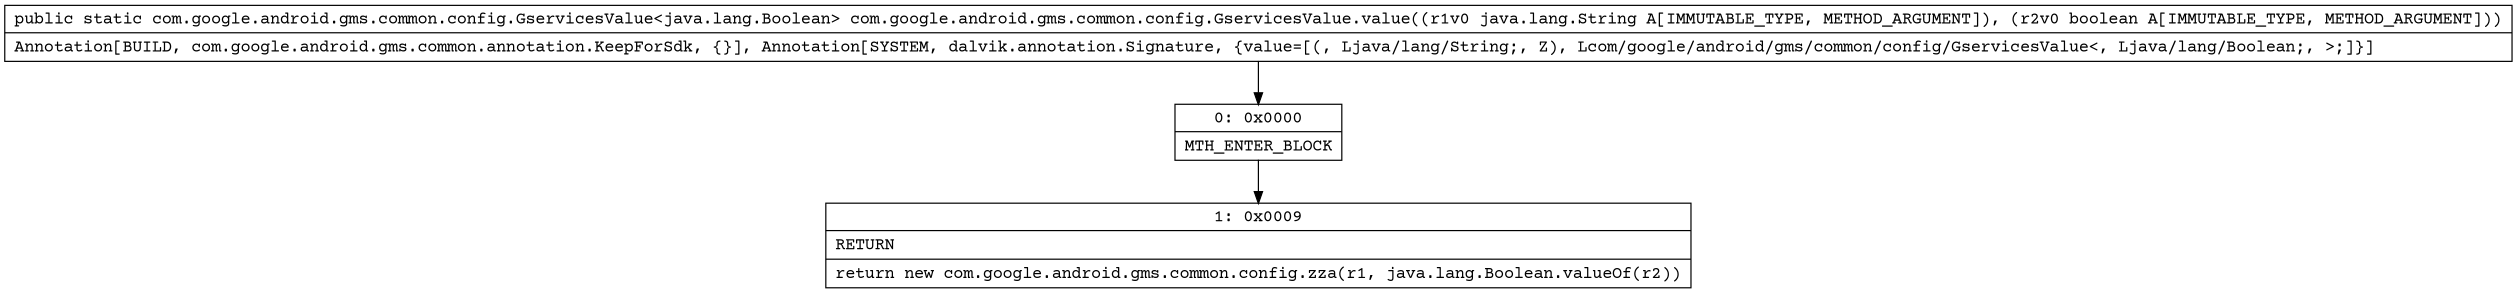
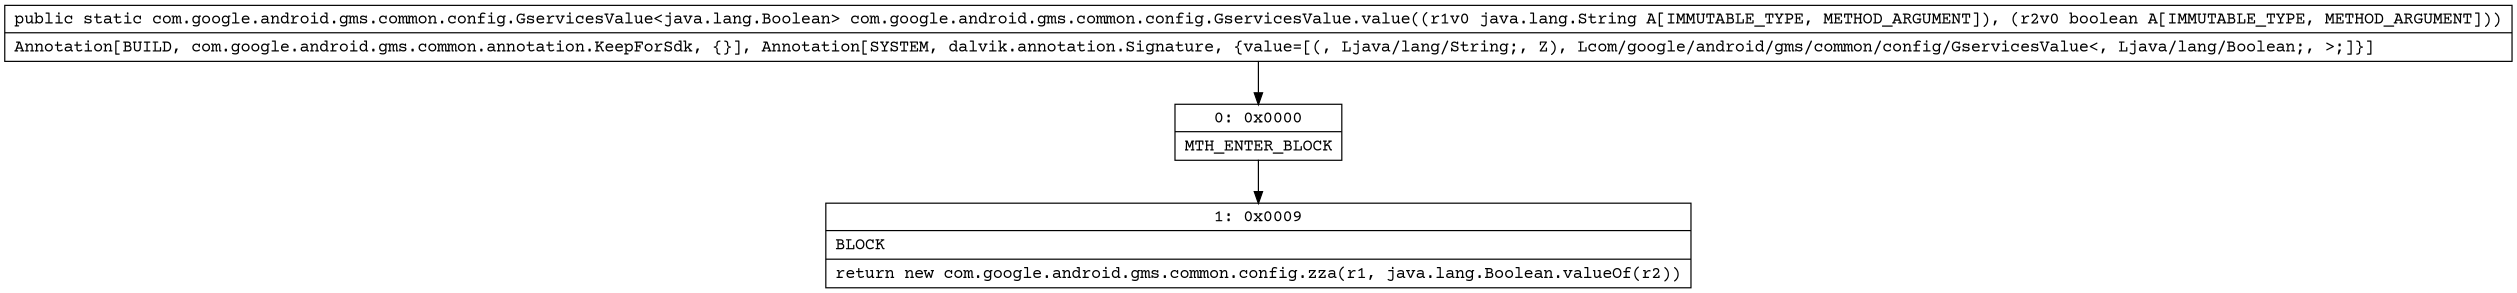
node "1: 0x0009": text "RETURN" -> "BLOCK"
